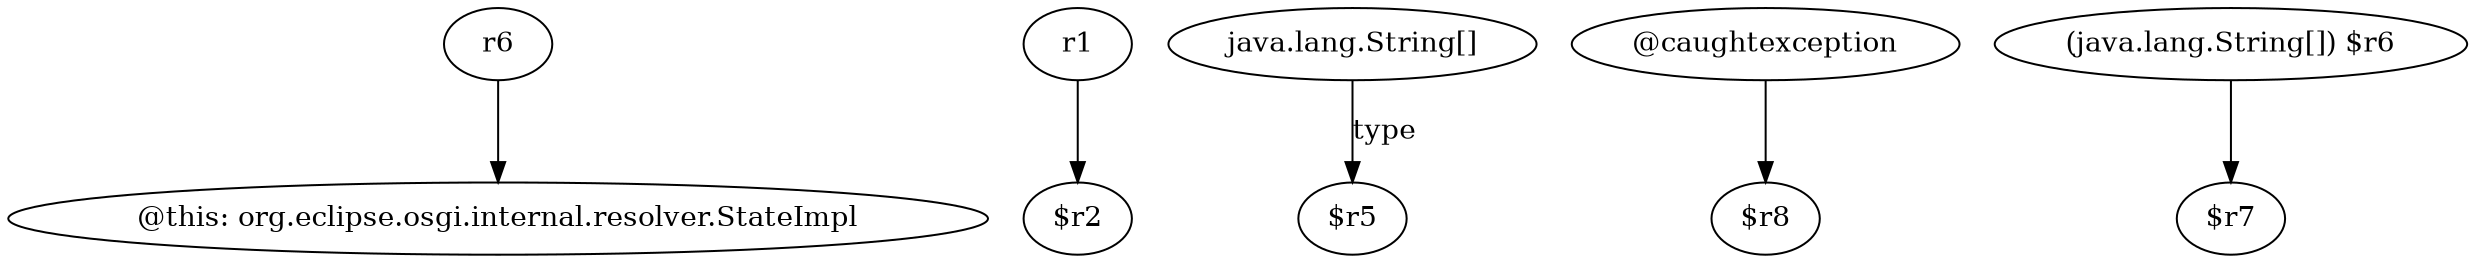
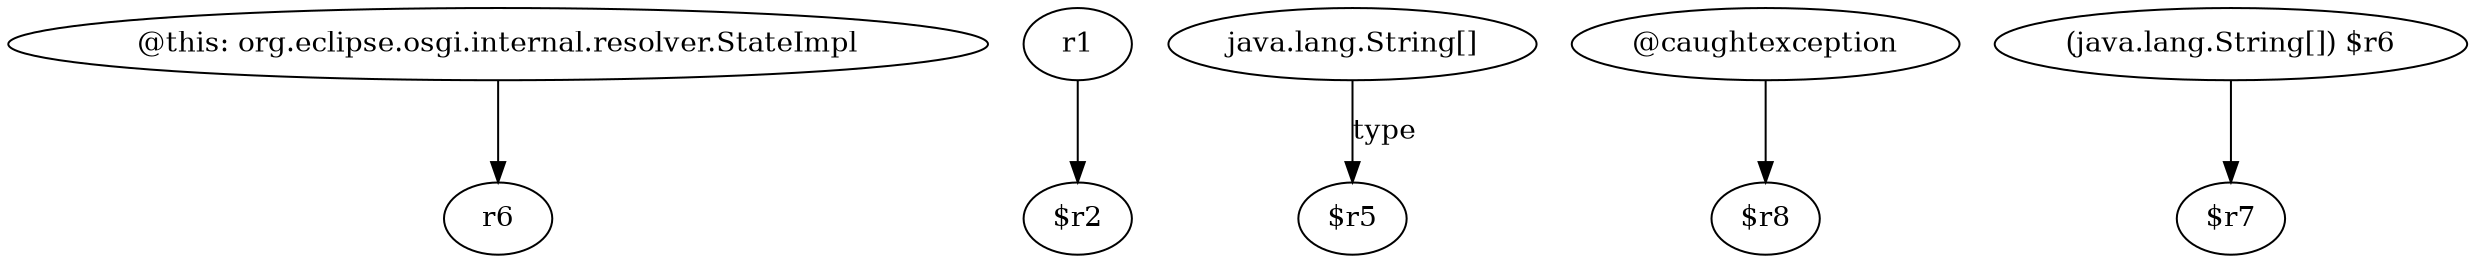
edge "r6" -> "@this: org.eclipse.osgi.internal.resolver.StateImpl": reversed
